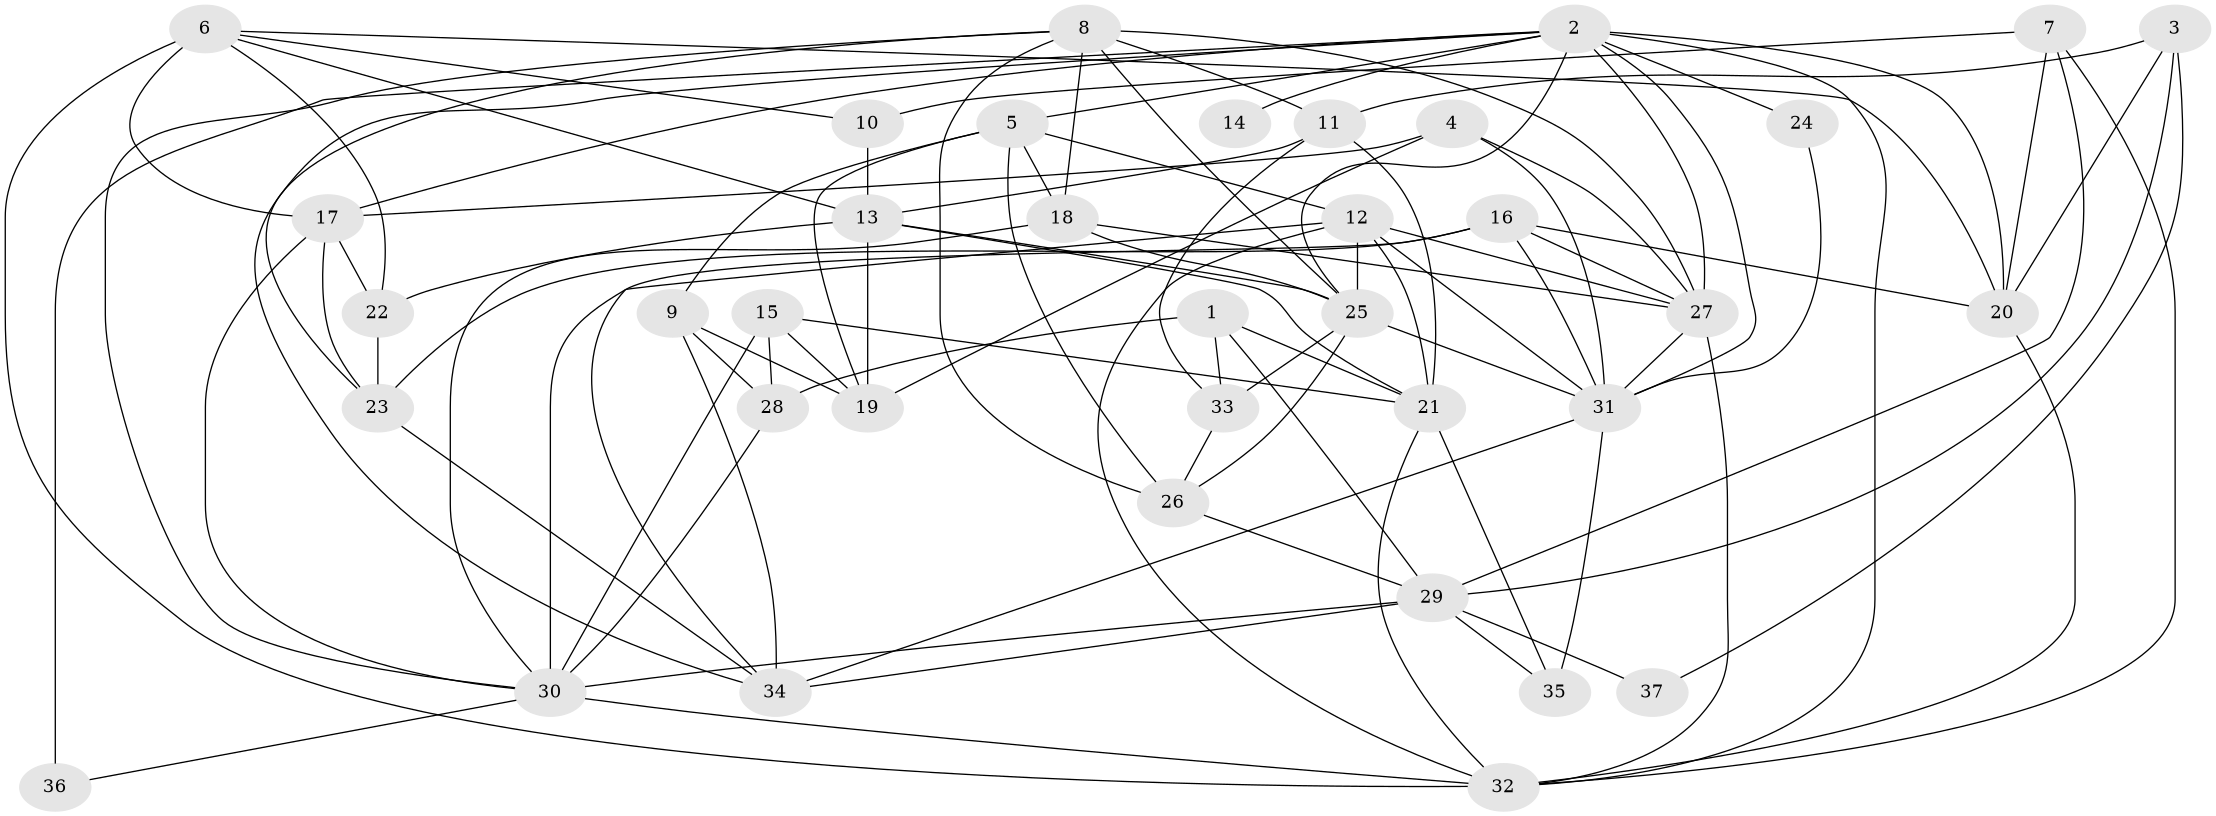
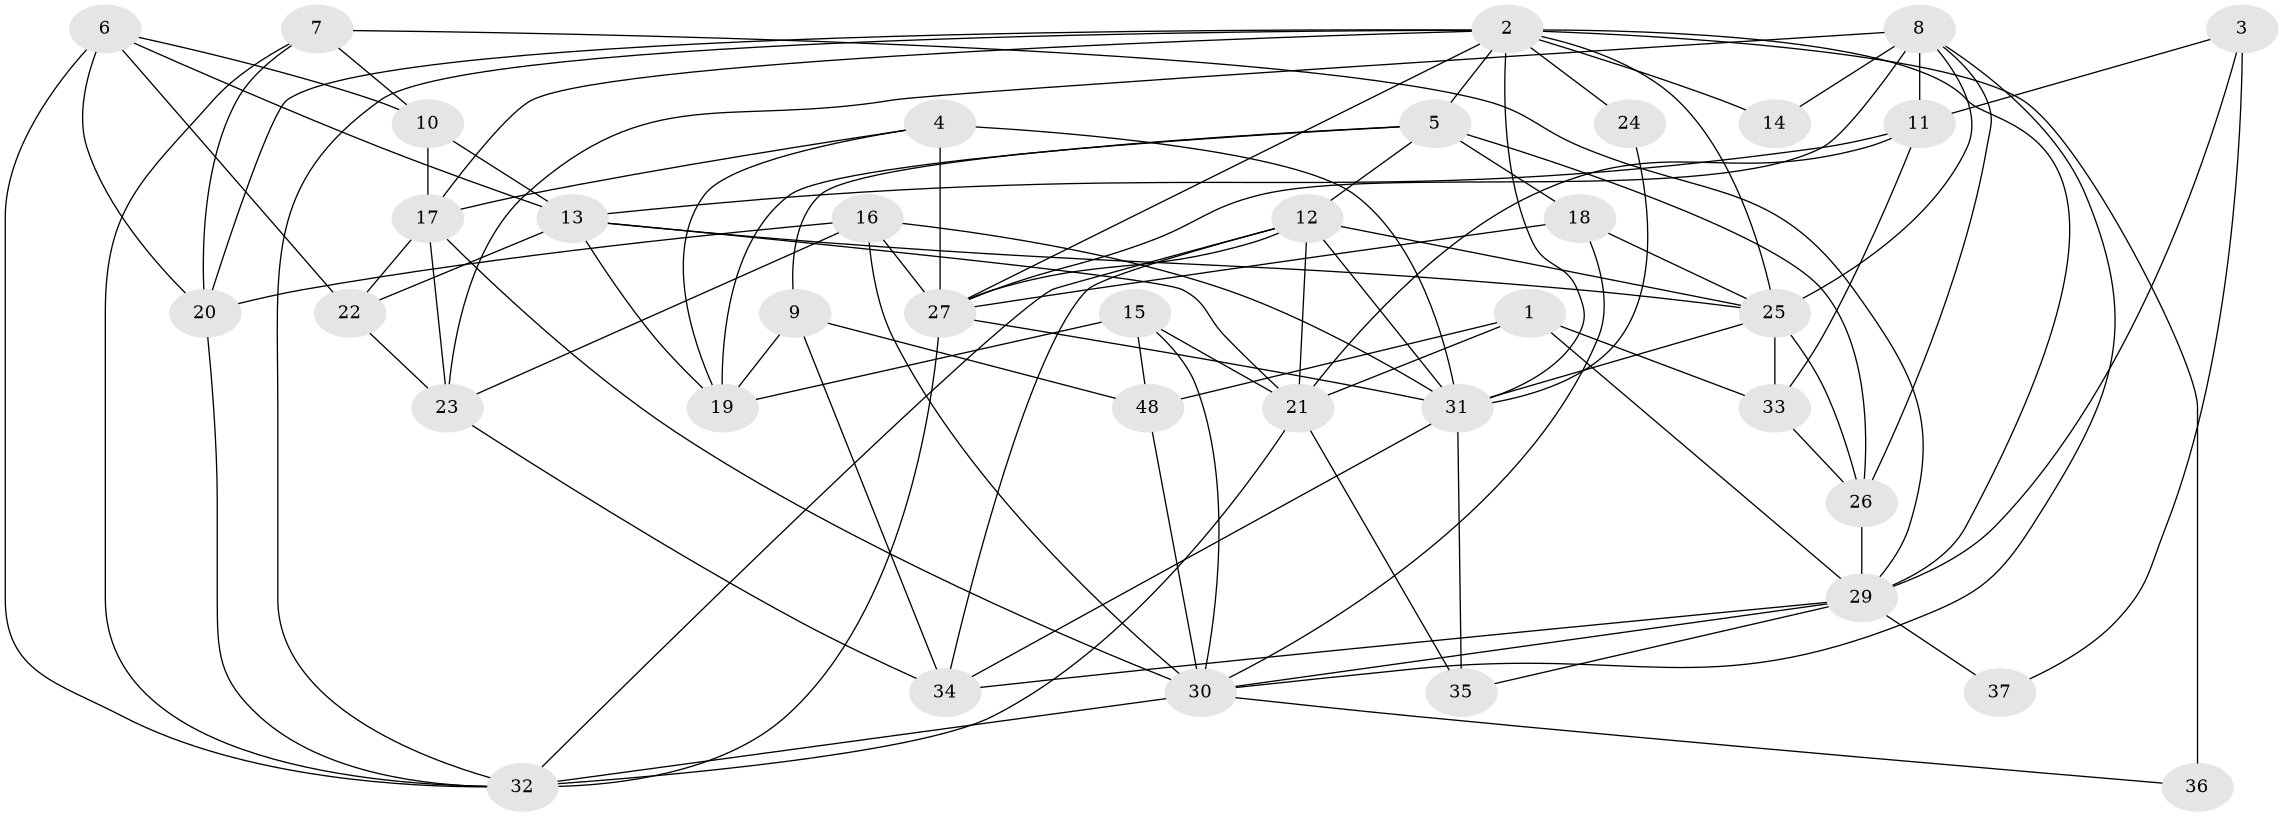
edge "2" -- "34": now "2" -- "29"
edge "8" -- "18": now "8" -- "14"
edge "3" -- "20": removed
edge "6" -- "17": now "10" -- "17"
node "28": label "28" -> "48"
